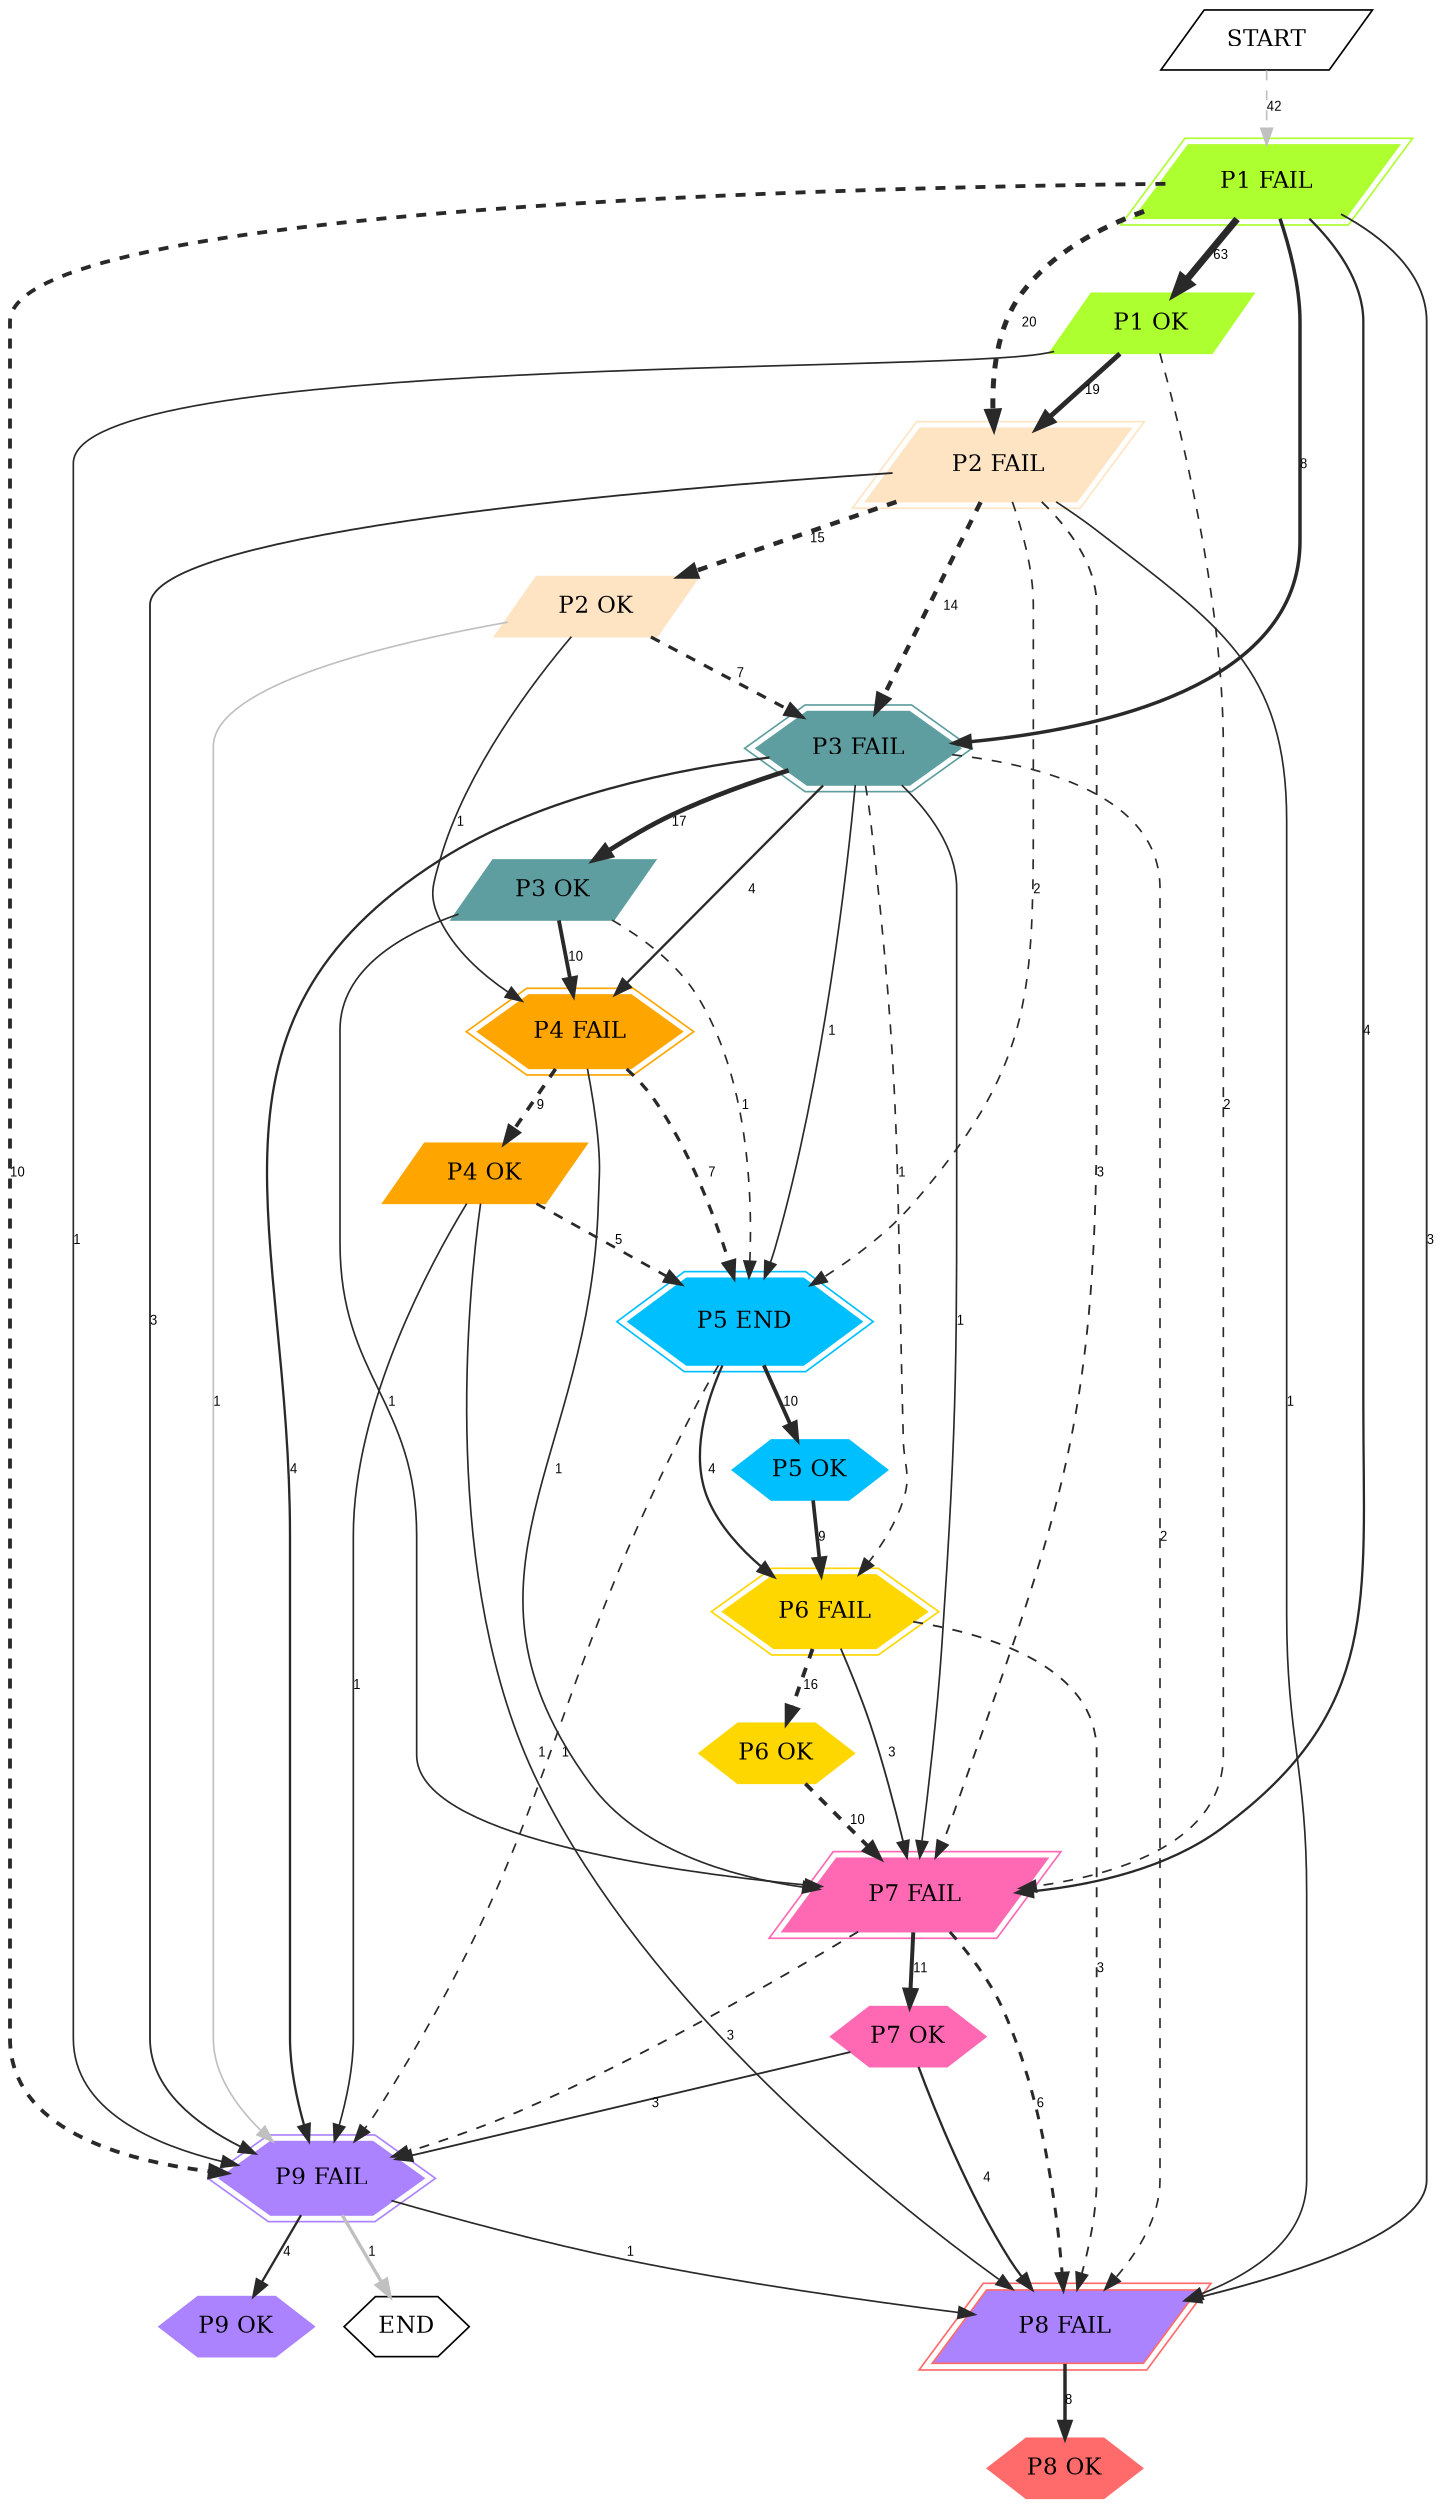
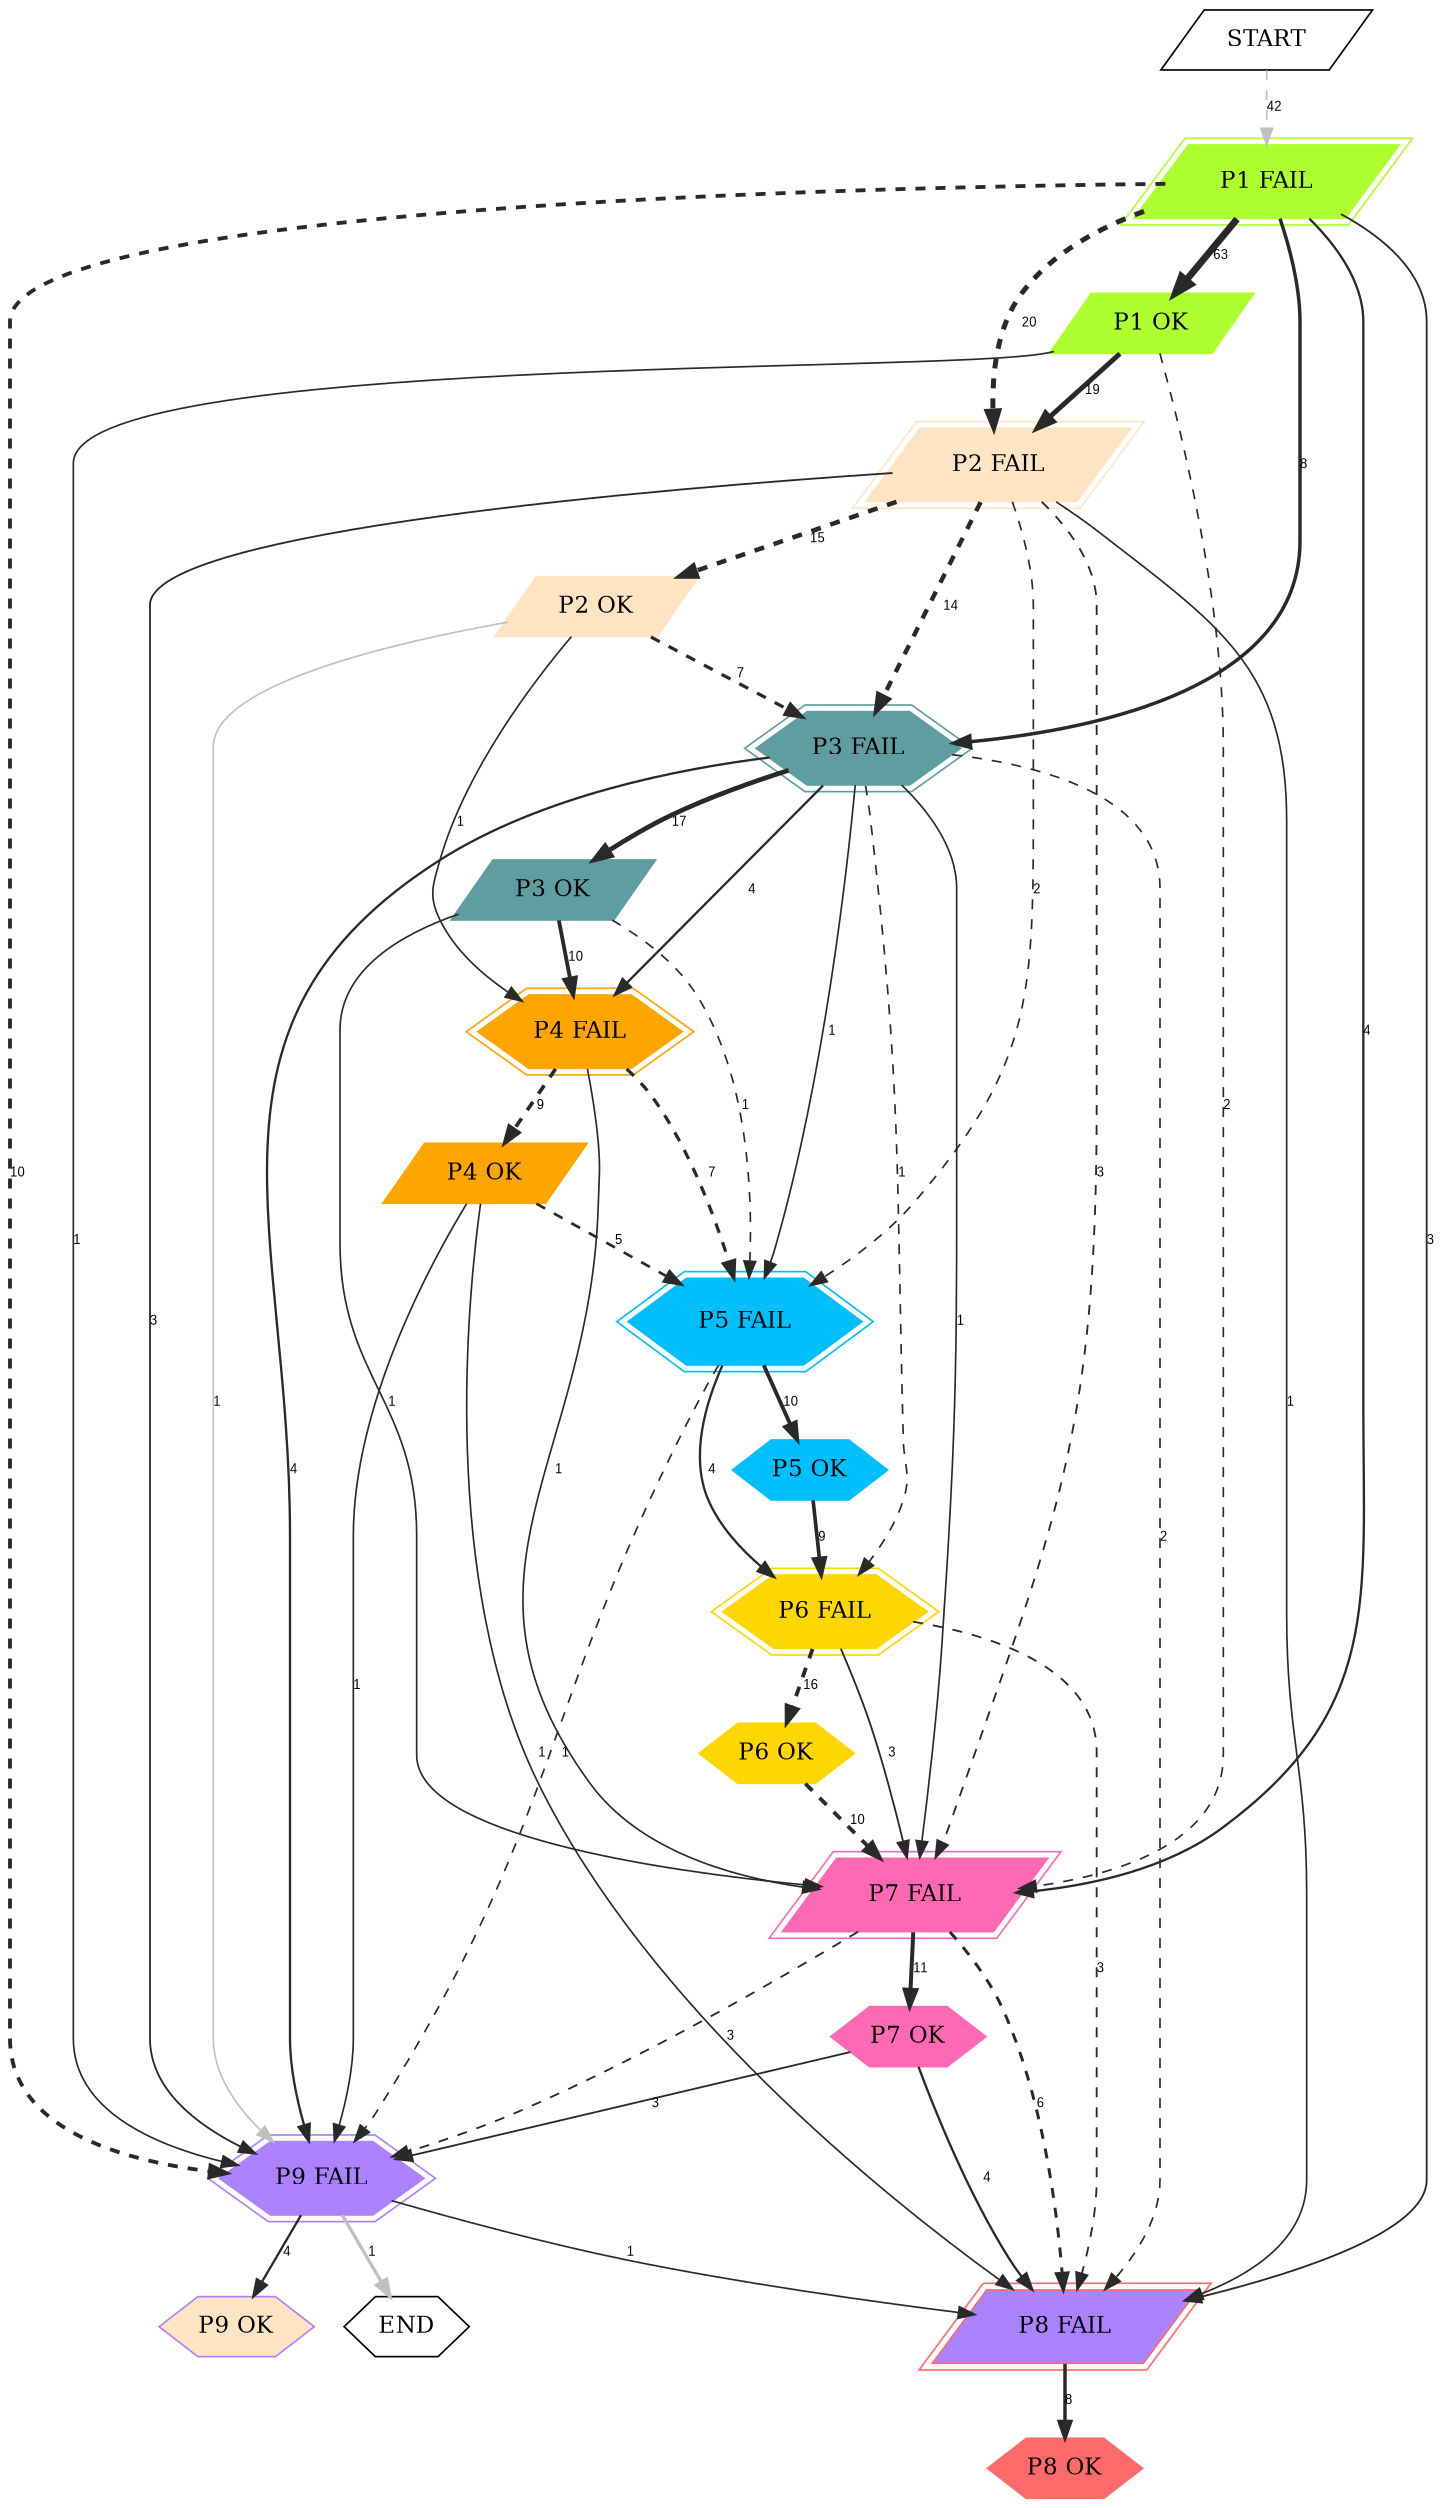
node "P5 END": label "P5 END" -> "P5 FAIL"
node "P9 OK": fillcolor mediumpurple1 -> bisque
